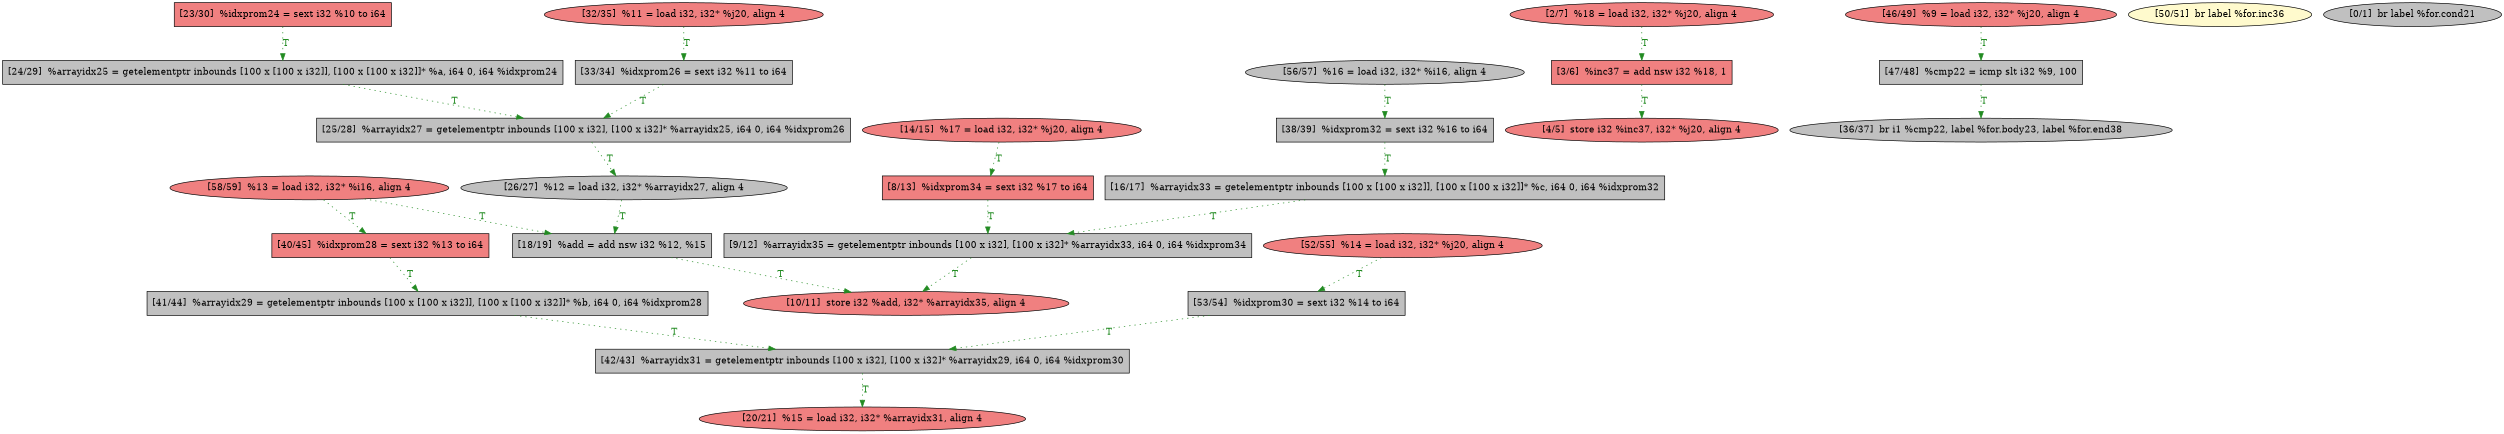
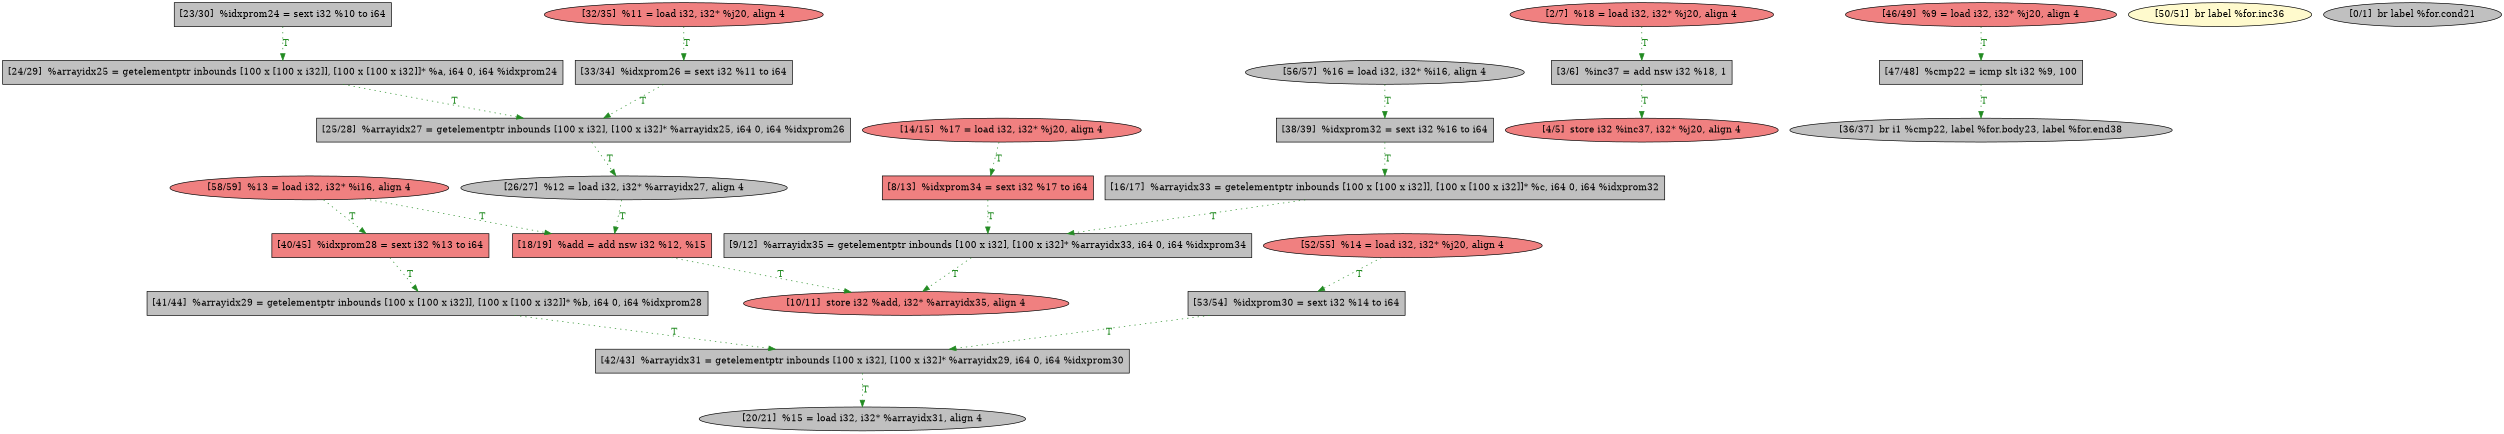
node "[23/30]  %idxprom24 = sext i32 %10 to i64": fillcolor lightcoral -> grey
node "[3/6]  %inc37 = add nsw i32 %18, 1": fillcolor lightcoral -> grey
node "[18/19]  %add = add nsw i32 %12, %15": fillcolor grey -> lightcoral
node "[20/21]  %15 = load i32, i32* %arrayidx31, align 4": fillcolor lightcoral -> grey
